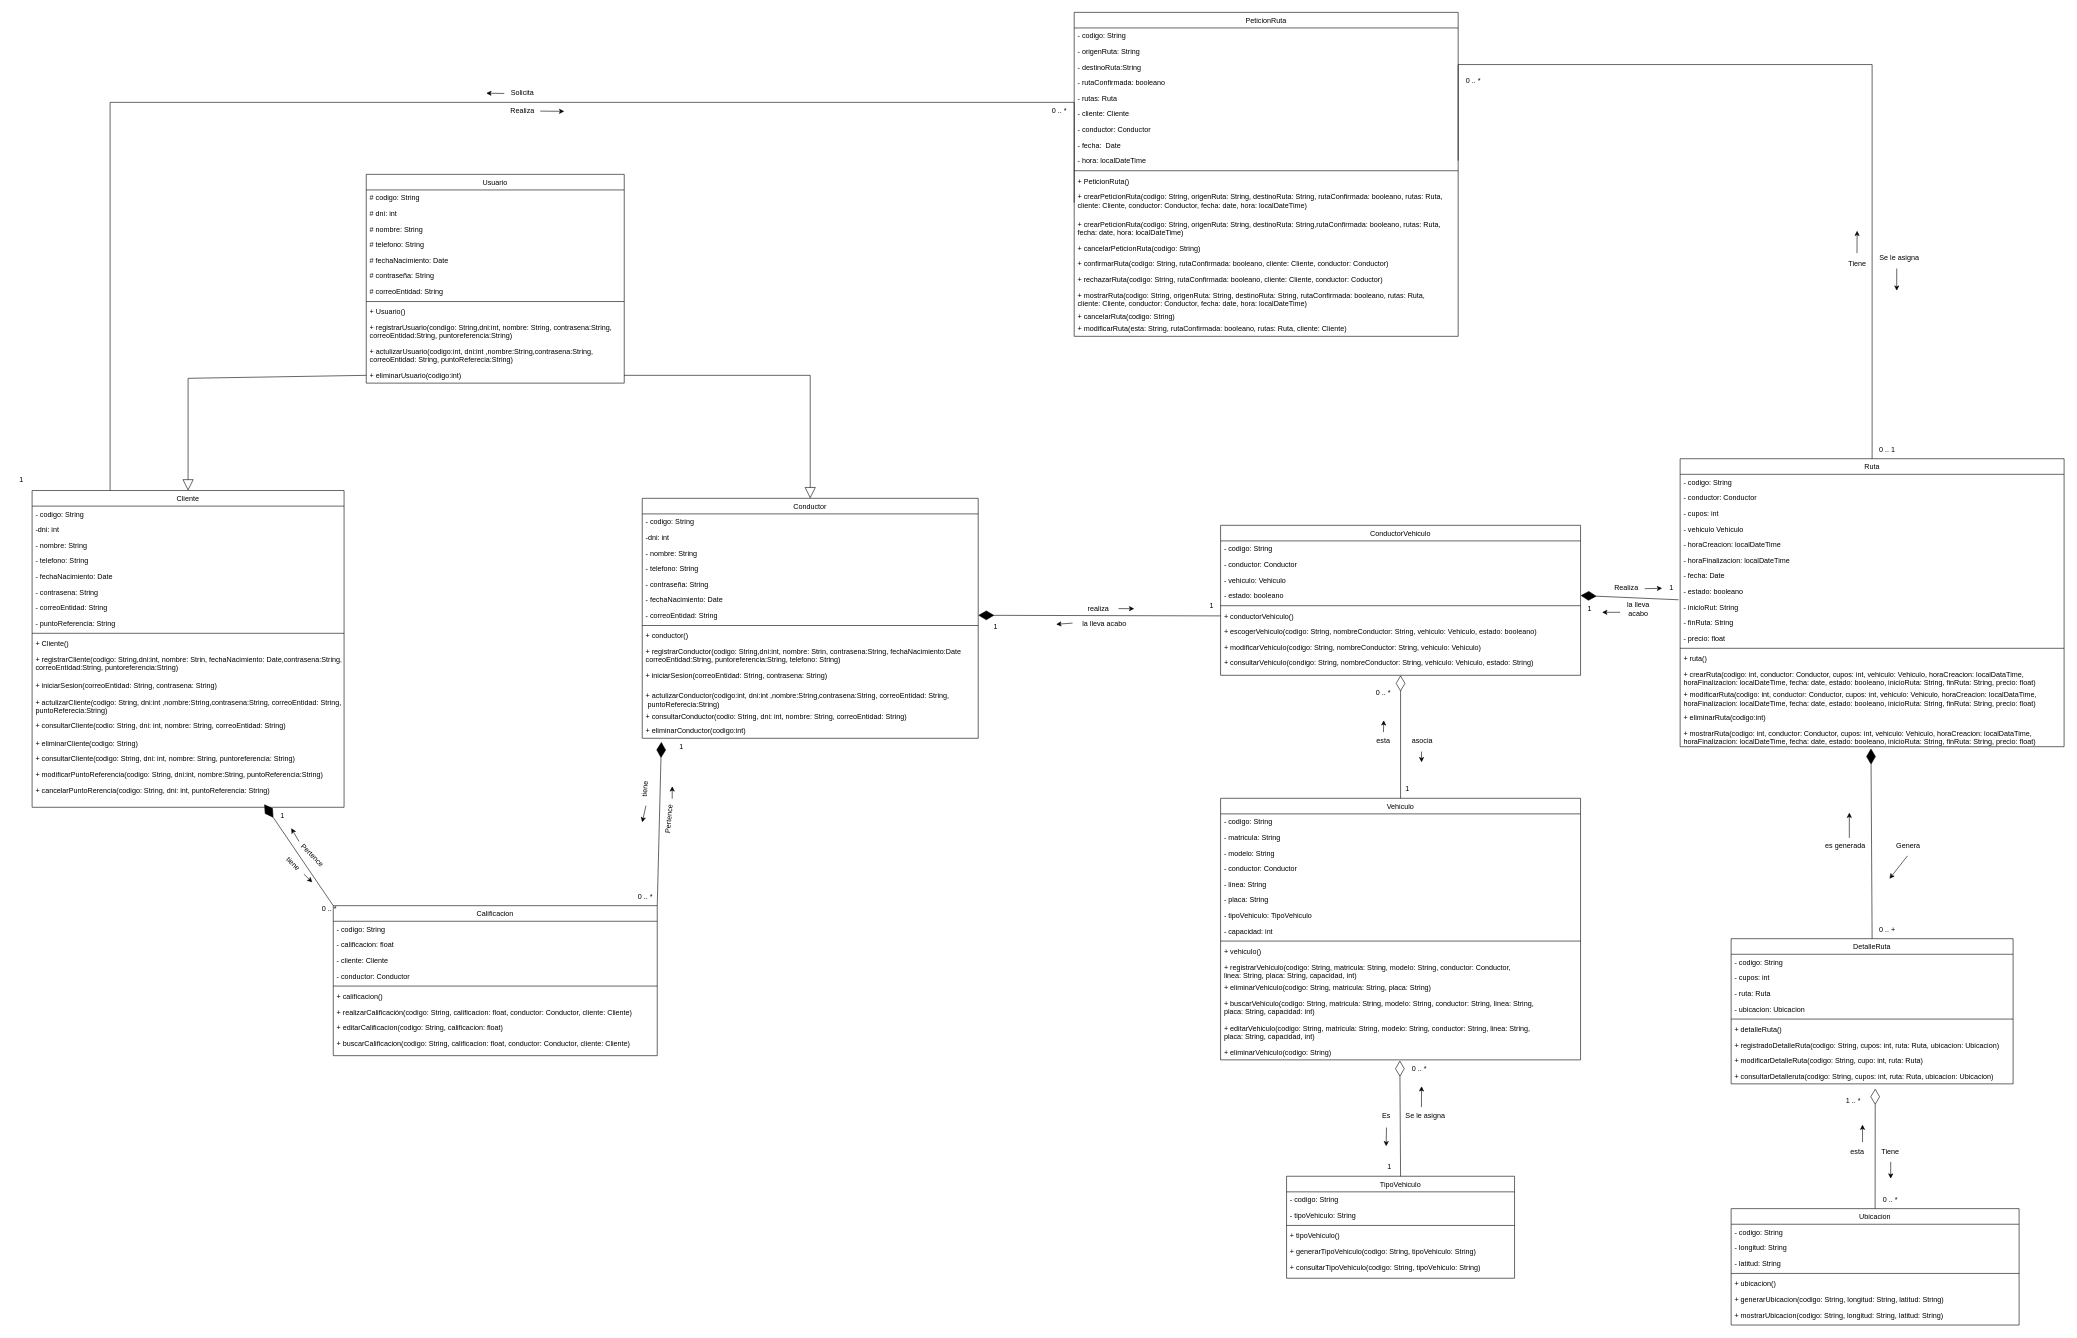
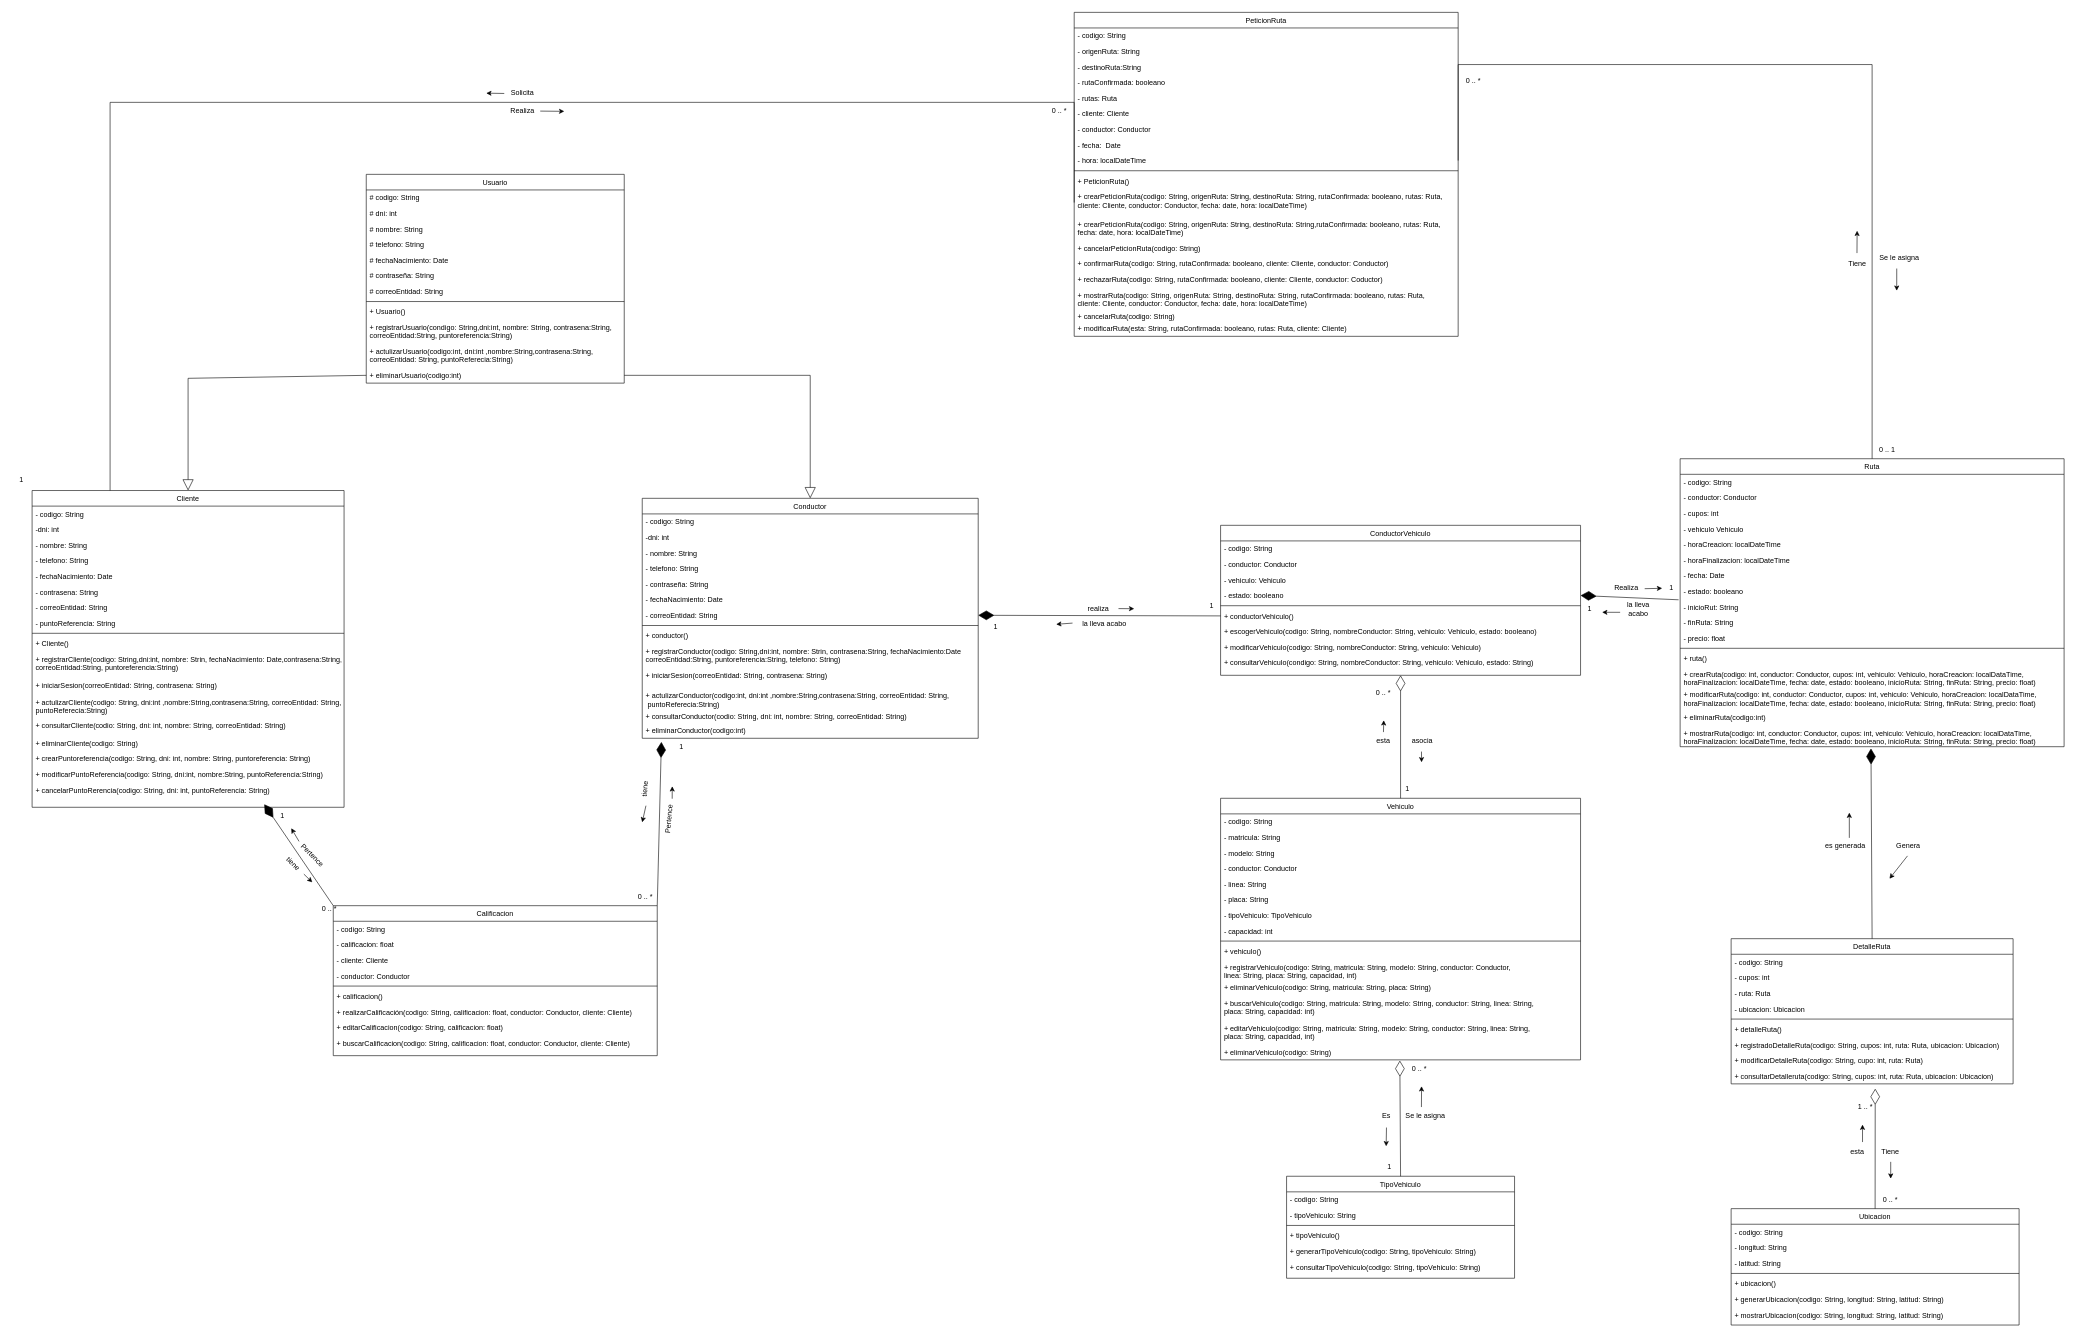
node "+ consultarCliente(codigo: String, dni: int, nombre: String, puntoreferencia: String)": label "+ consultarCliente(codigo: String, dni: int, nombre: String, puntoreferencia: String)" -> "+ crearPuntoreferencia(codigo: String, dni: int, nombre: String, puntoreferencia: String)"
node "0 .. +": removed
node "1 .. *": moved (1854, 1101) -> (1866, 1107)
